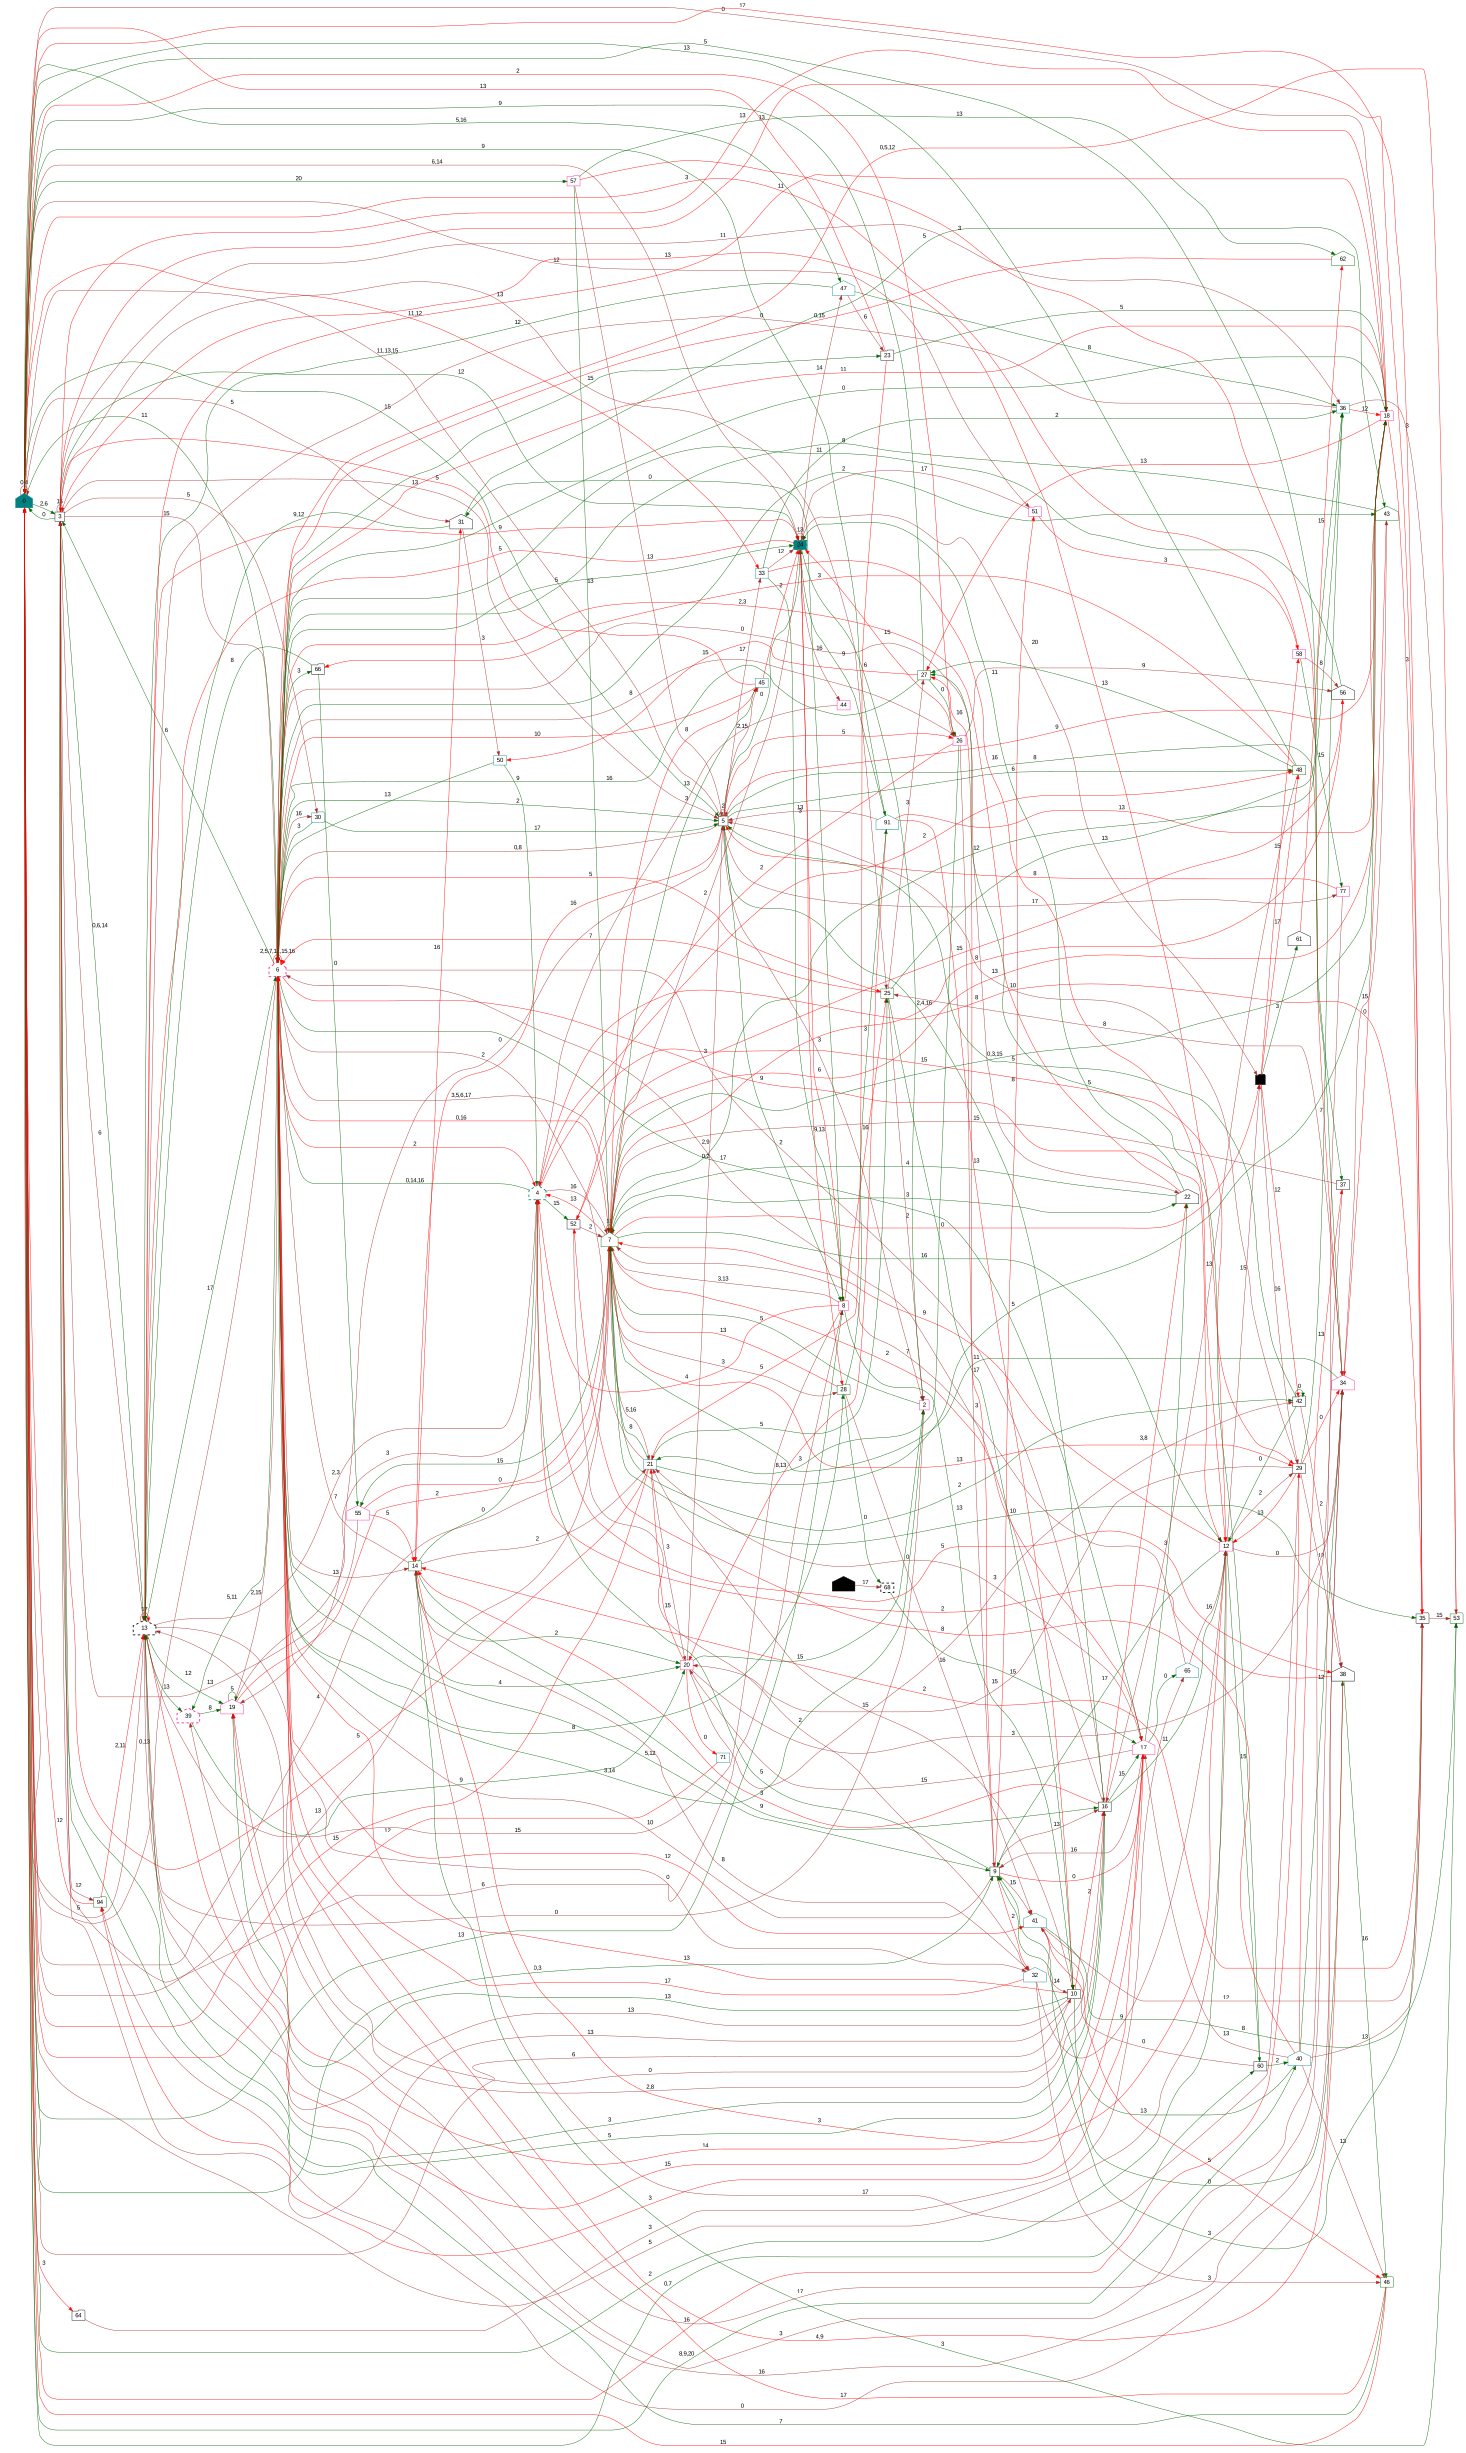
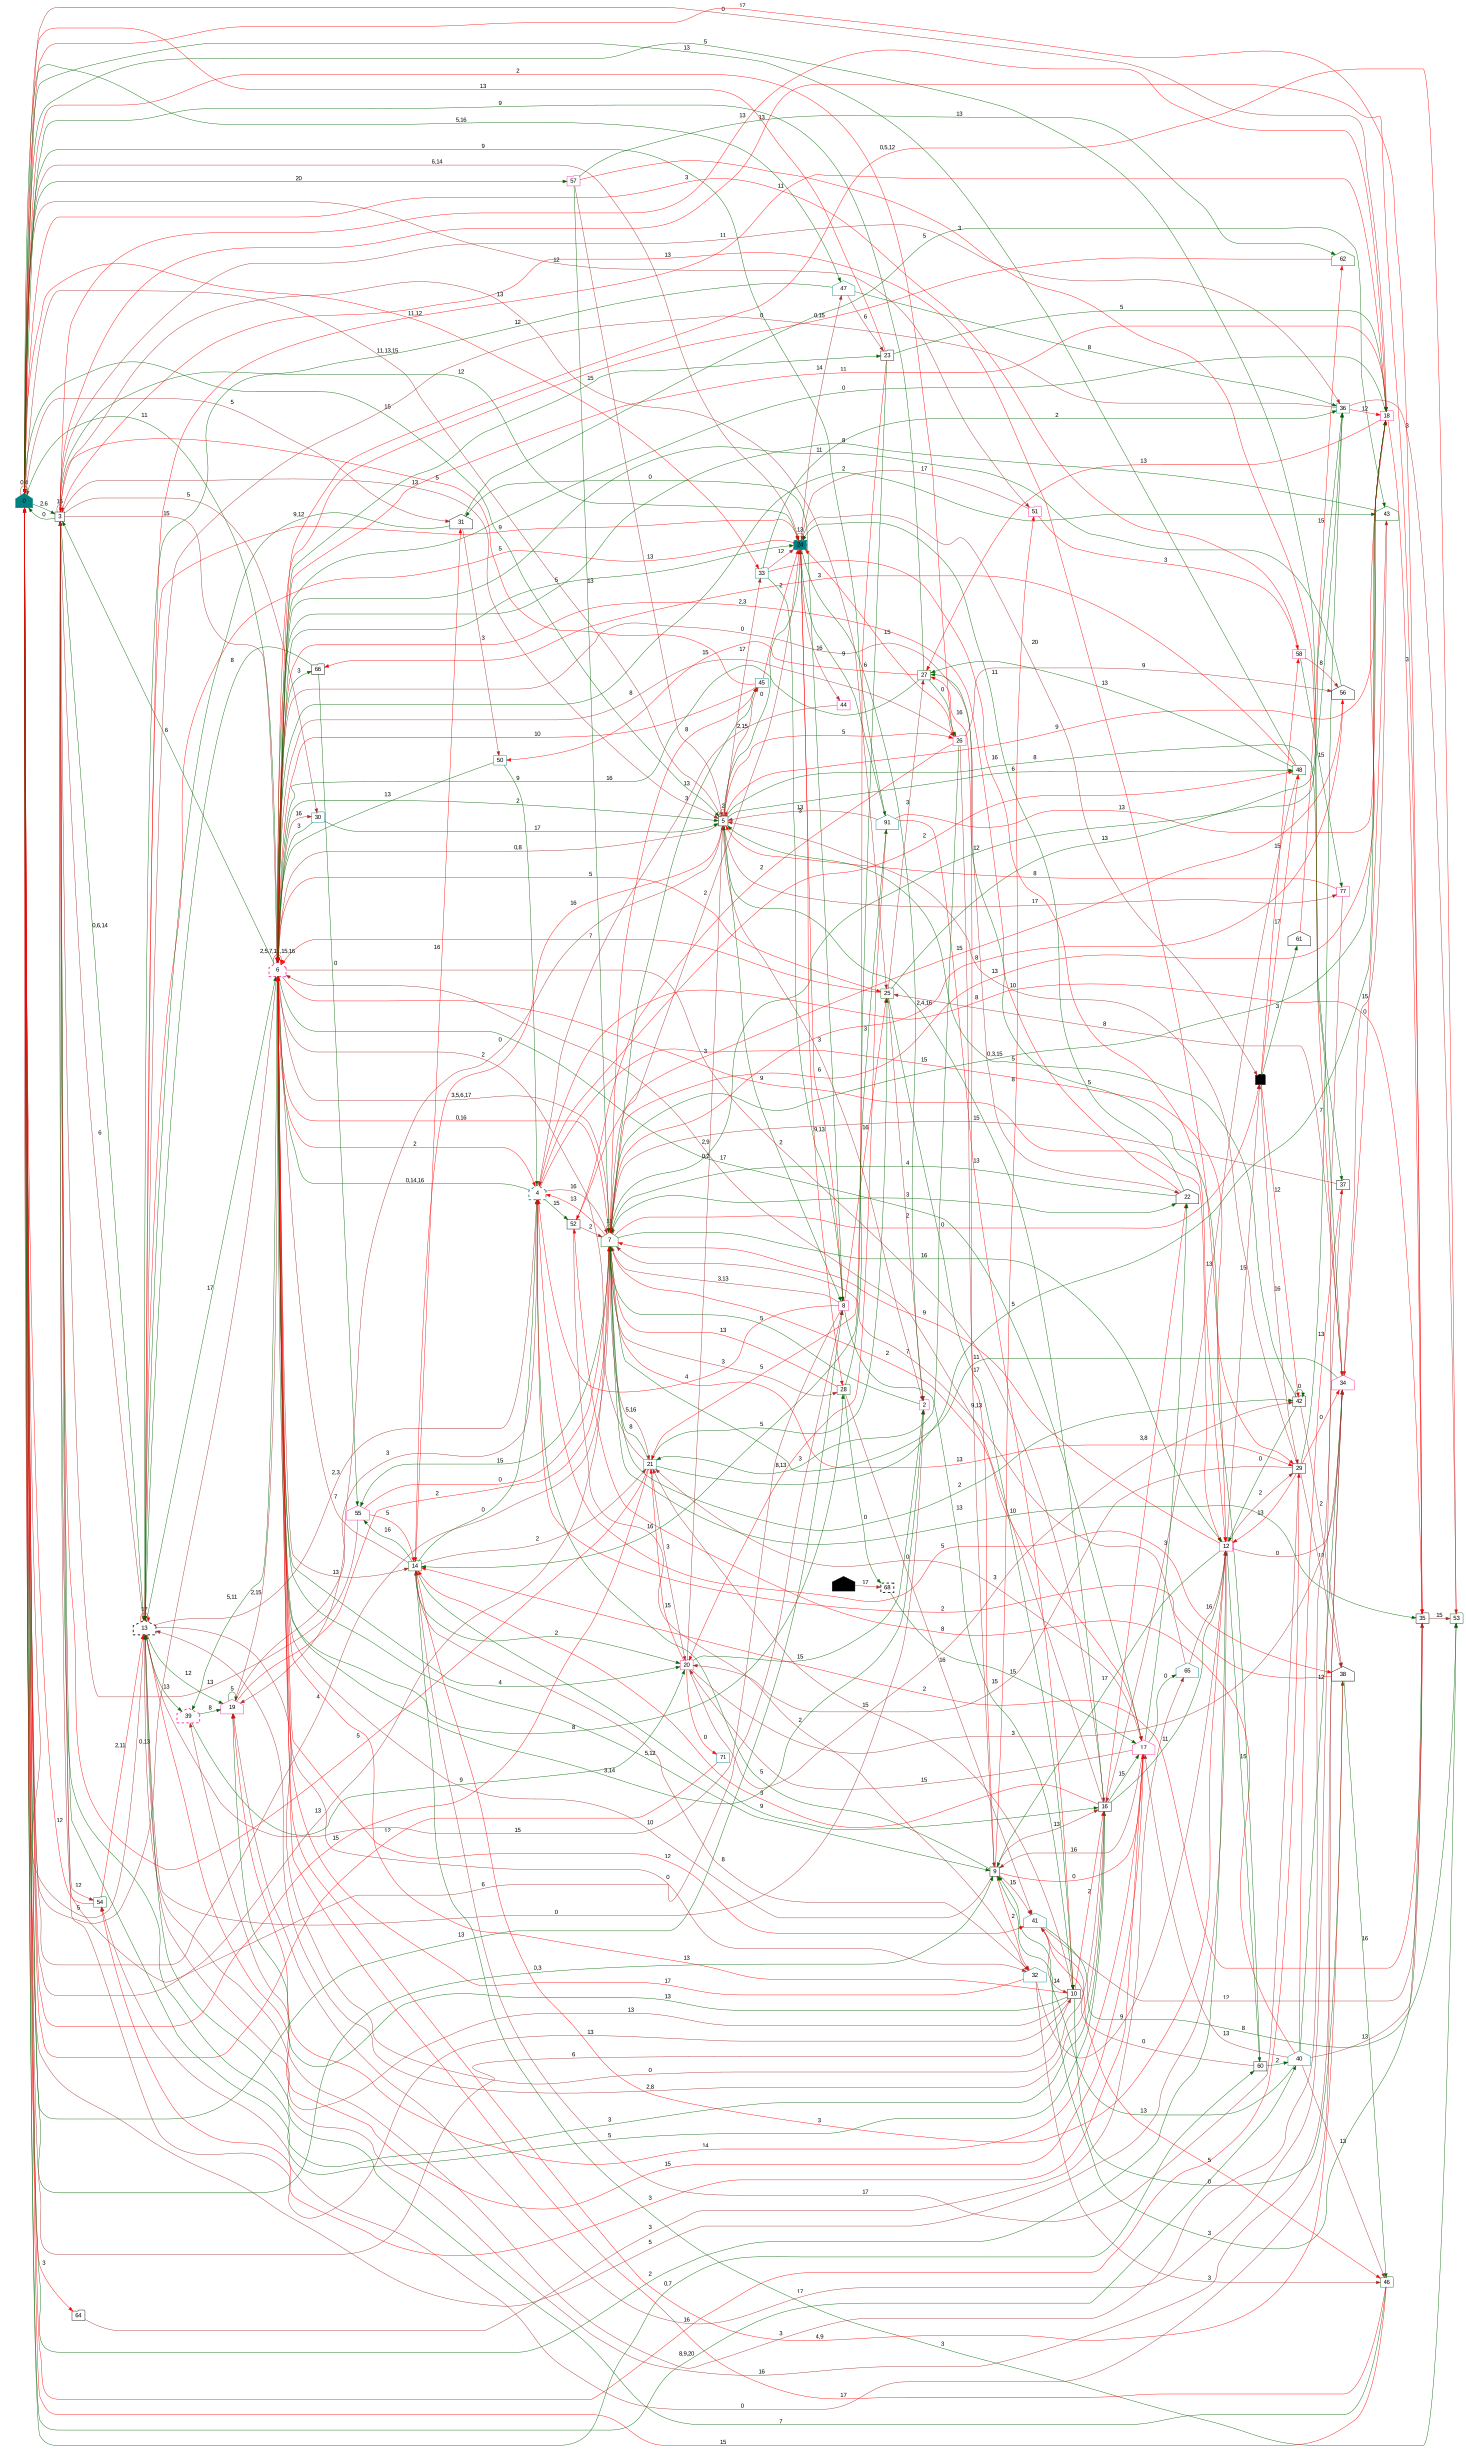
edge "23" -> "14": added, label "16"
edge "26" -> "9": label "3" -> "9,13"
edge "14" -> "55": added, label "16"
node "94": label "94" -> "54"
